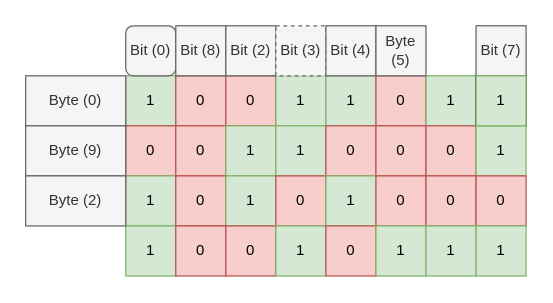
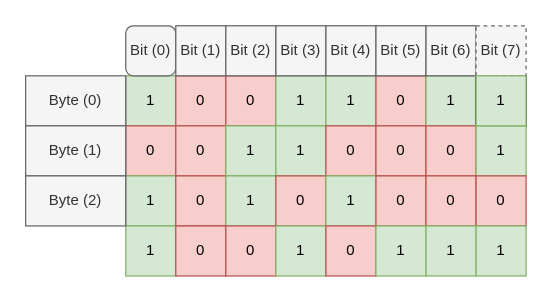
node "Bit (8)": label "Bit (8)" -> "Bit (1)"
node "Bit (3)": style dashed -> solid
node "Byte (5)": label "Byte (5)" -> "Bit (5)"
node "Bit (6)": added
node "Bit (7)": style solid -> dashed
node "Byte (9)": label "Byte (9)" -> "Byte (1)"
